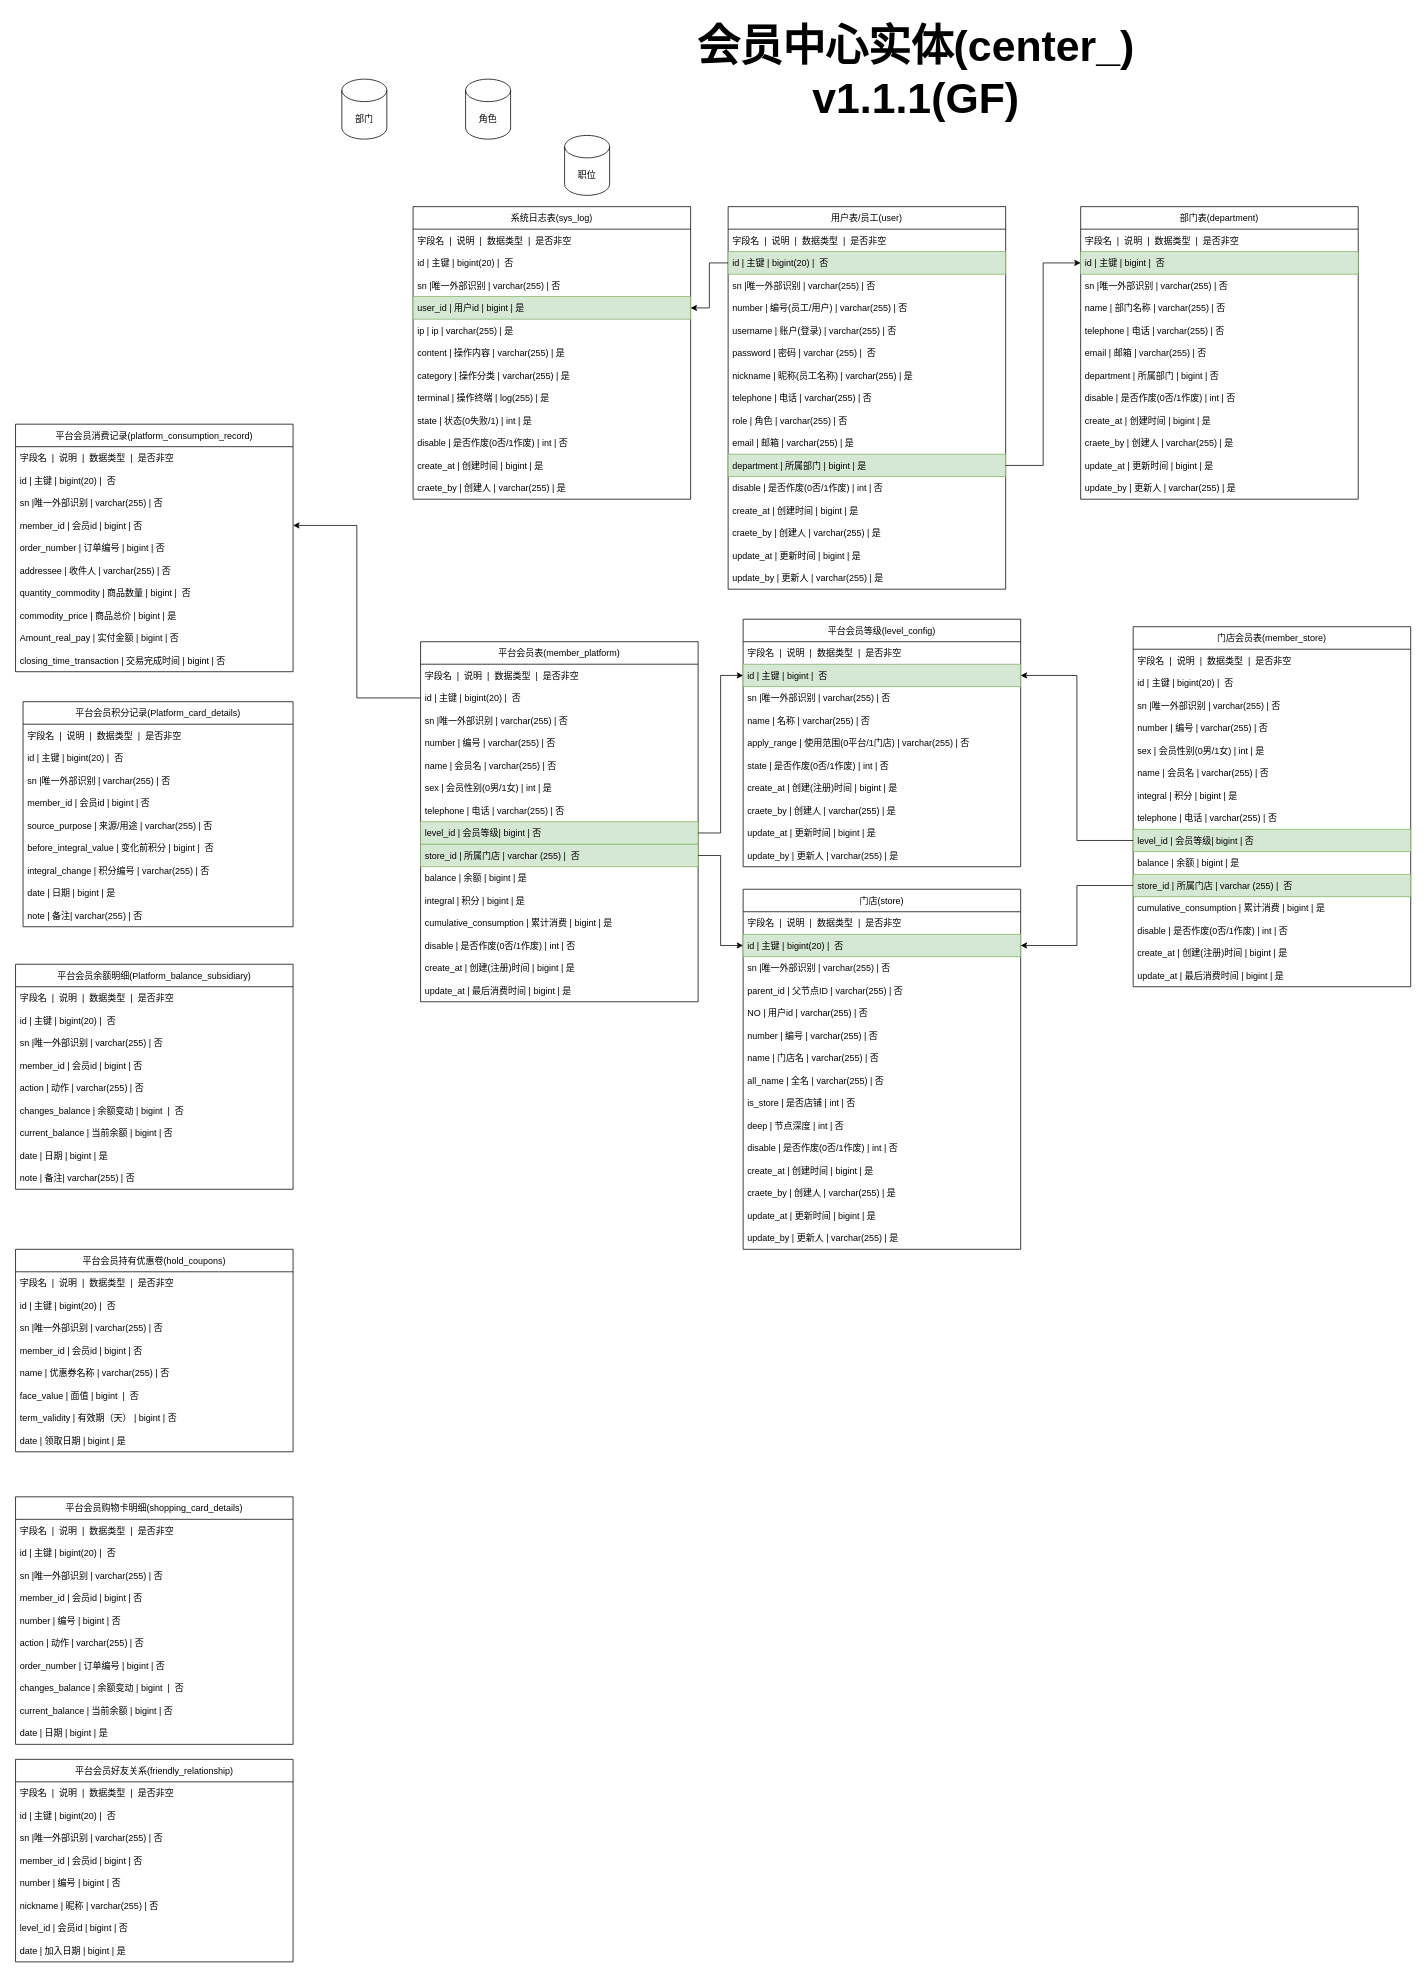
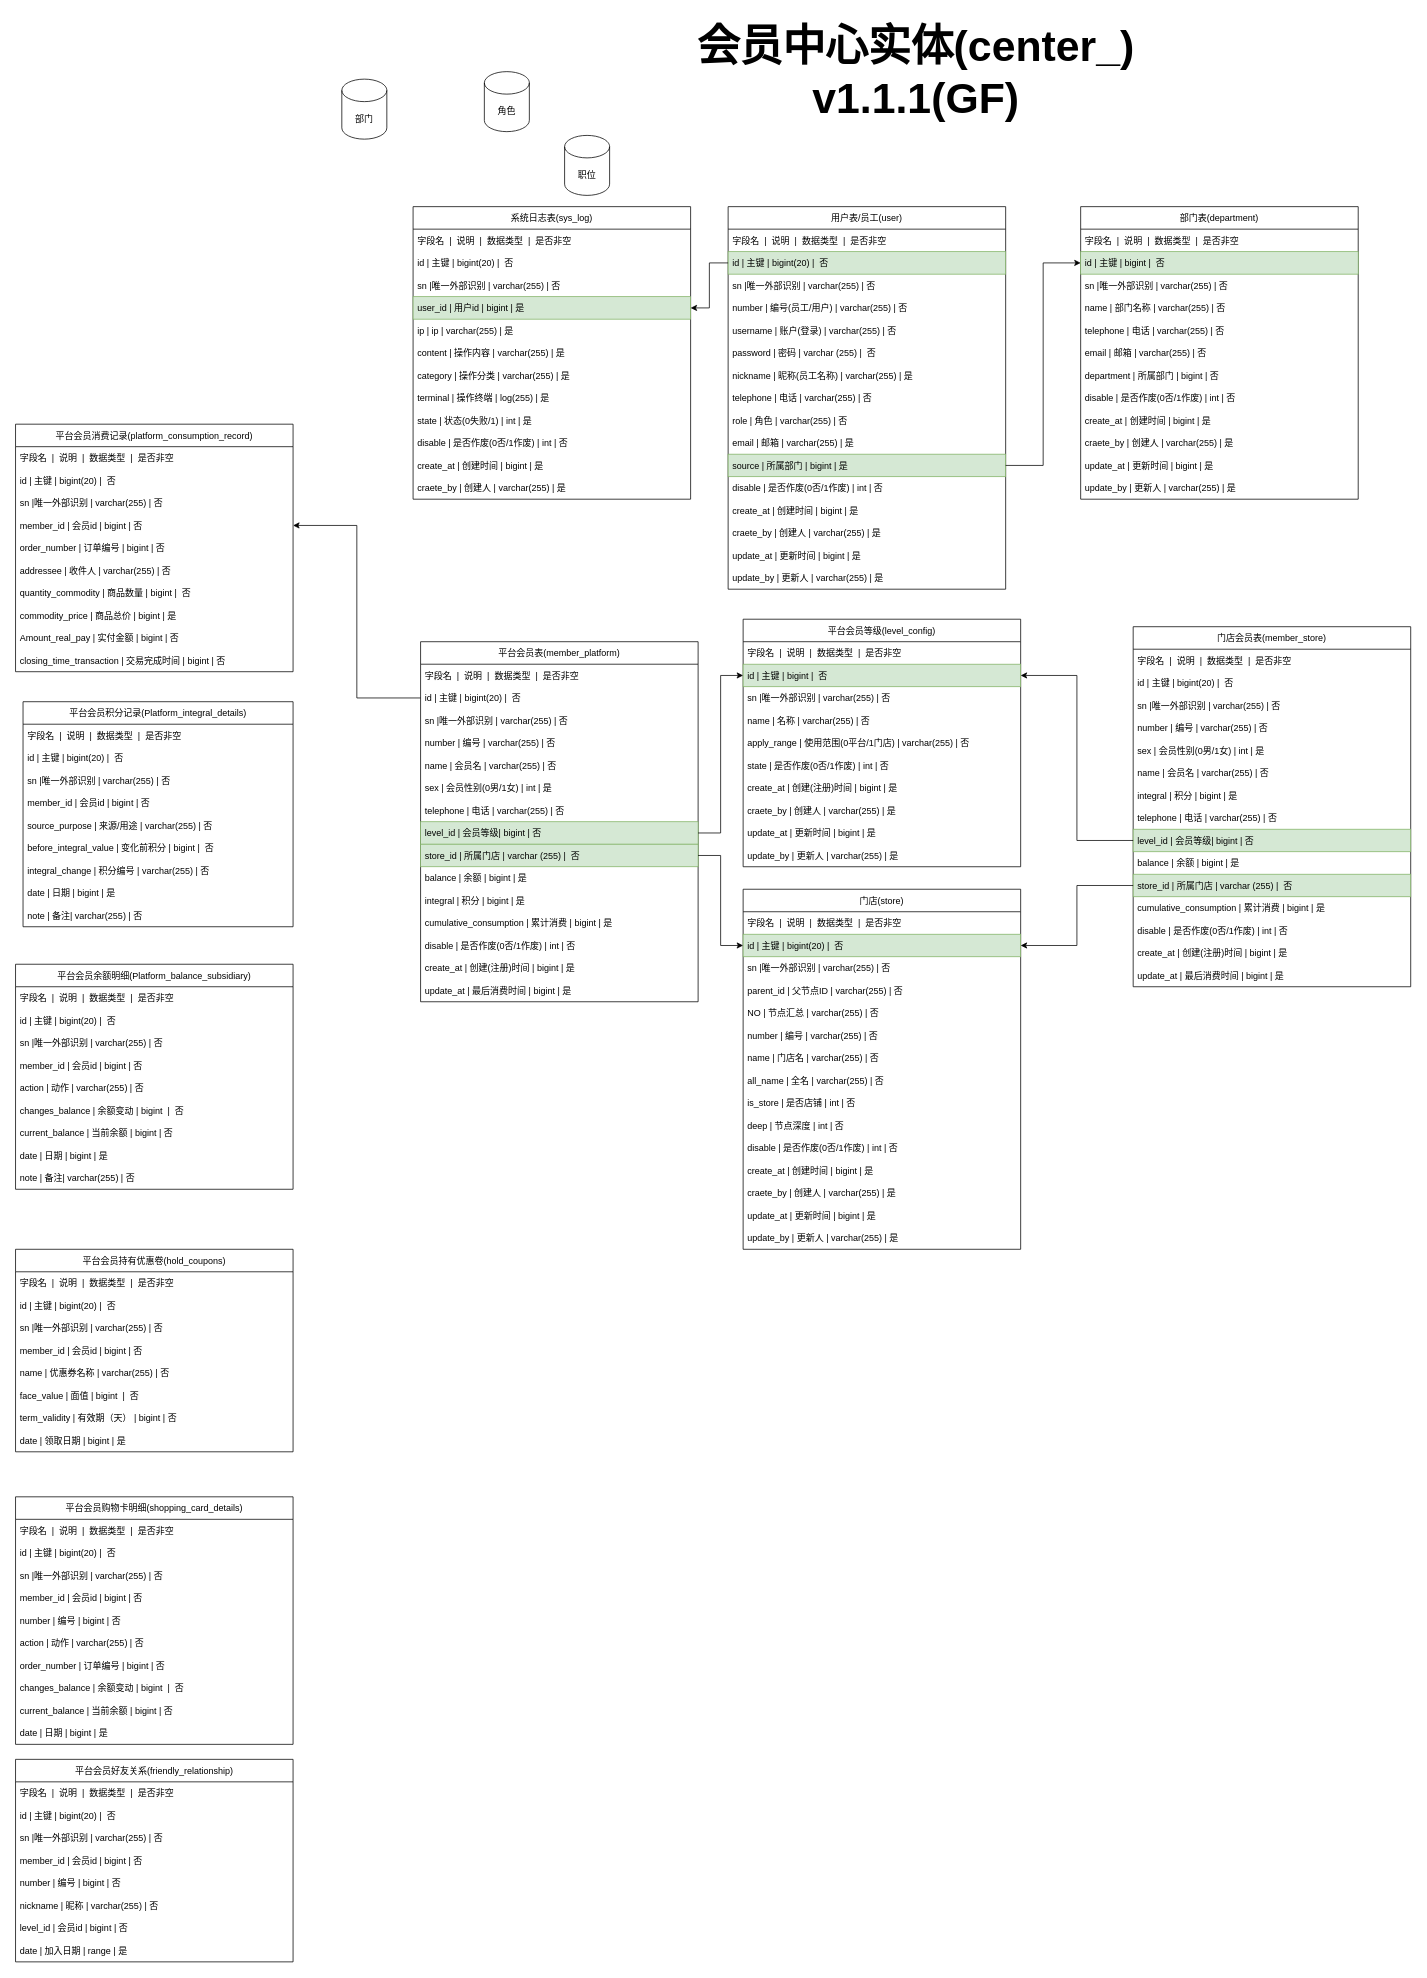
node "角色": moved (488, 109) -> (507, 102)
node "department | 所属部门 | bigint | 是": label "department | 所属部门 | bigint | 是" -> "source | 所属部门 | bigint | 是"
node "平台会员积分记录(Platform_card_details)": label "平台会员积分记录(Platform_card_details)" -> "平台会员积分记录(Platform_integral_details)"
node "NO | 用户id | varchar(255) | 否": label "NO | 用户id | varchar(255) | 否" -> "NO | 节点汇总 | varchar(255) | 否"
node "date | 加入日期 | bigint | 是": label "date | 加入日期 | bigint | 是" -> "date | 加入日期 | range | 是"
